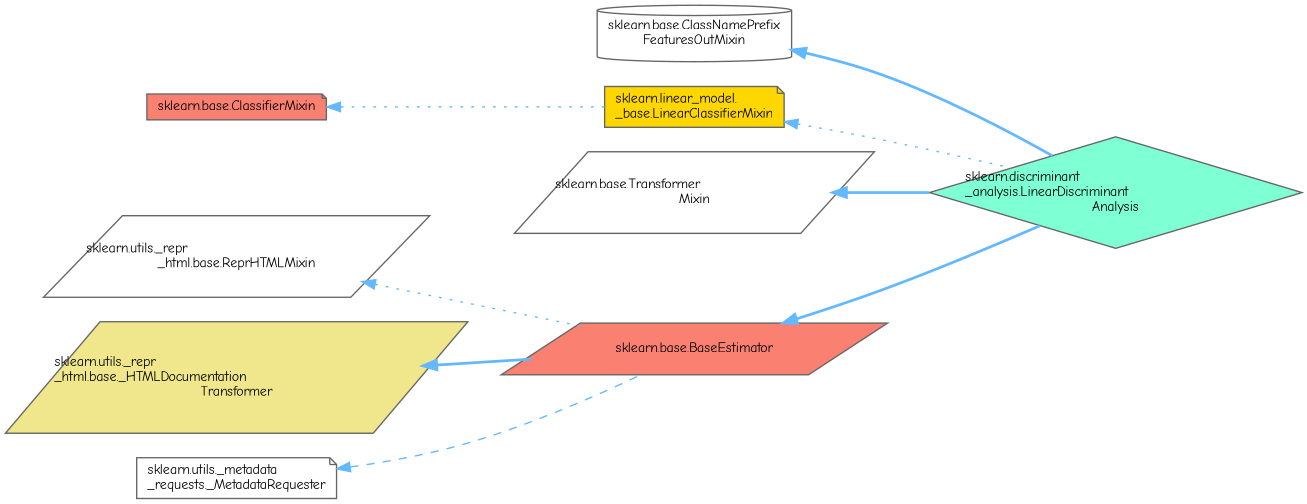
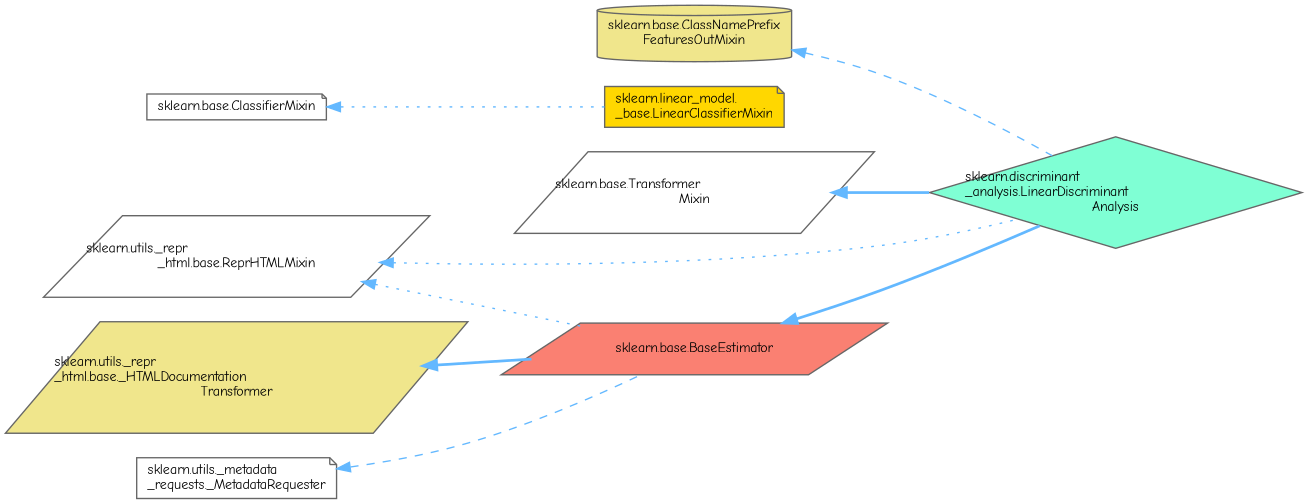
node "sklearn.base.ClassNamePrefix FeaturesOutMixin": fillcolor white -> khaki
edge "sklearn.discriminant _analysis.LinearDiscriminant Analysis" -> "sklearn.base.ClassNamePrefix FeaturesOutMixin": style bold -> dashed
node "sklearn.base.ClassifierMixin": fillcolor salmon -> white
edge "sklearn.discriminant _analysis.LinearDiscriminant Analysis" -> "sklearn.linear_model. _base.LinearClassifierMixin": now "sklearn.discriminant _analysis.LinearDiscriminant Analysis" -> "sklearn.utils._repr _html.base.ReprHTMLMixin"
